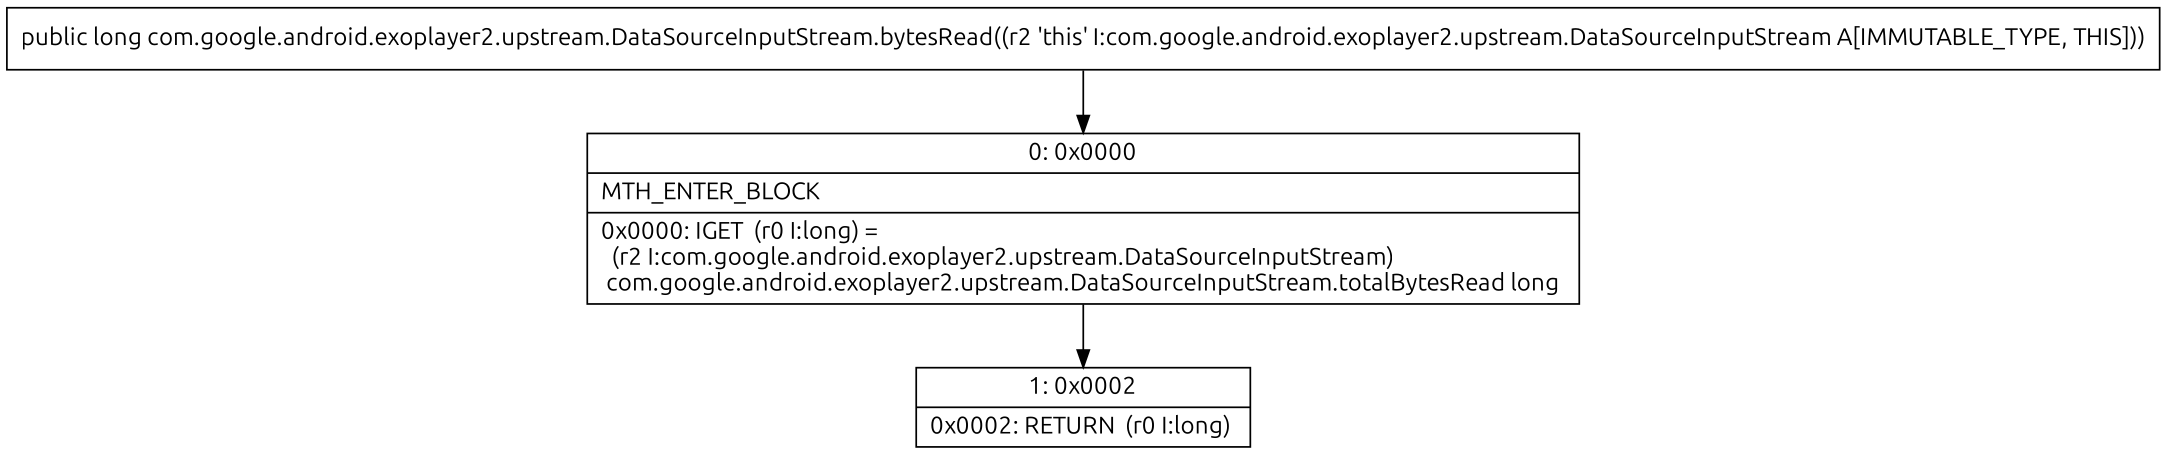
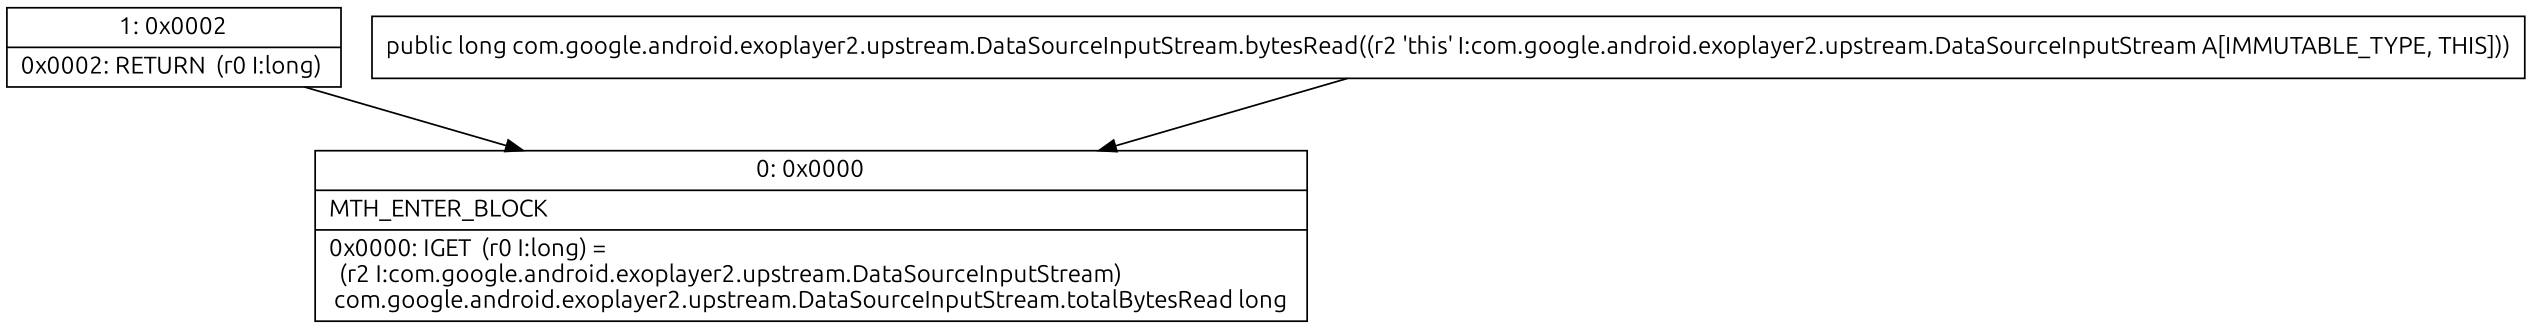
edge "0: 0x0000" -> "1: 0x0002": reversed
